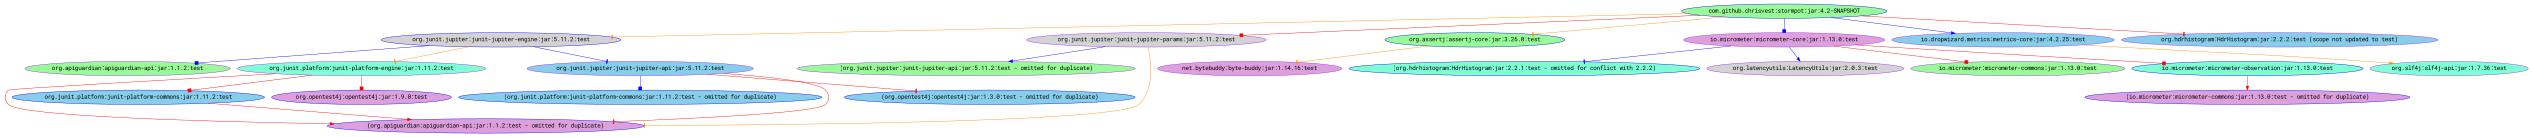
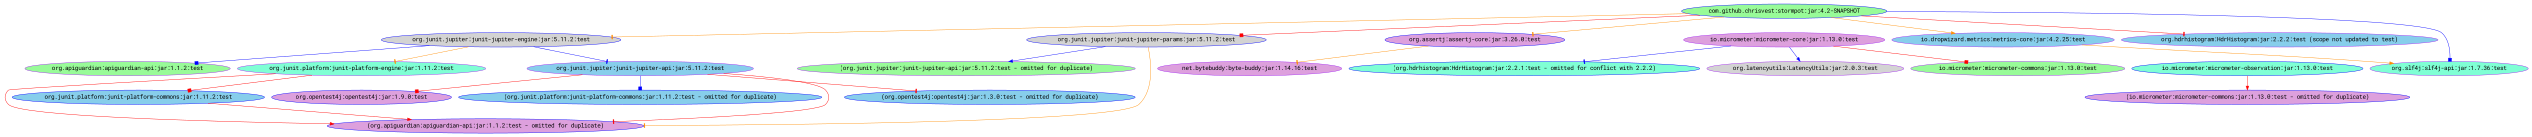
edge "com.github.chrisvest:stormpot:jar:4.2-SNAPSHOT" -> "io.micrometer:micrometer-core:jar:1.13.0:test": now "com.github.chrisvest:stormpot:jar:4.2-SNAPSHOT" -> "org.slf4j:slf4j-api:jar:1.7.36:test"
edge "com.github.chrisvest:stormpot:jar:4.2-SNAPSHOT" -> "io.dropwizard.metrics:metrics-core:jar:4.2.25:test": color blue -> darkorange
node "org.junit.jupiter:junit-jupiter-params:jar:5.11.2:test": color purple -> blue
node "org.assertj:assertj-core:jar:3.26.0:test": fillcolor palegreen -> plum
edge "io.micrometer:micrometer-core:jar:1.13.0:test" -> "io.micrometer:micrometer-observation:jar:1.13.0:test": removed
edge "org.junit.platform:junit-platform-engine:jar:1.11.2:test" -> "org.opentest4j:opentest4j:jar:1.9.0:test": now "org.junit.jupiter:junit-jupiter-api:jar:5.11.2:test" -> "org.opentest4j:opentest4j:jar:1.9.0:test"
